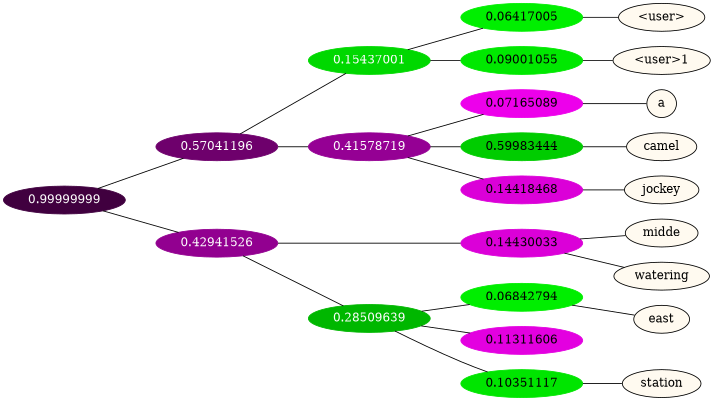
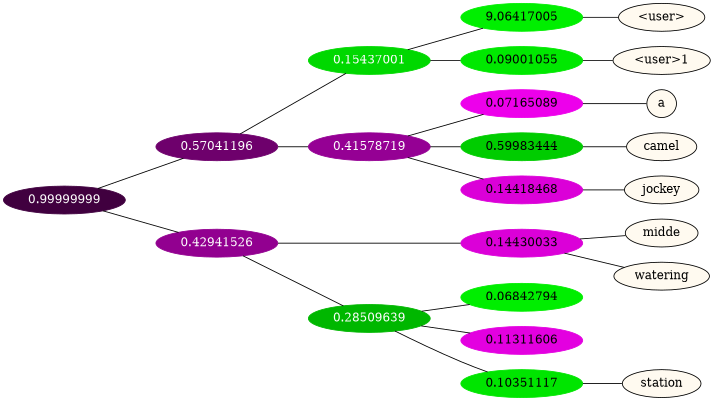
node "0.06417005": label "0.06417005" -> "9.06417005"
node "east": removed
